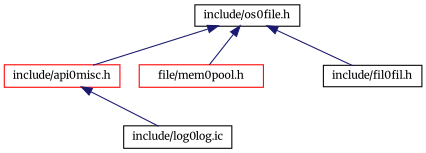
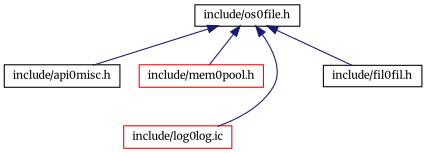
node "include/api0misc.h": color red -> black
node "file/mem0pool.h": label "file/mem0pool.h" -> "include/mem0pool.h"
edge "include/log0log.ic" -> "include/api0misc.h": now "include/log0log.ic" -> "include/os0file.h"
node "include/log0log.ic": color black -> red
